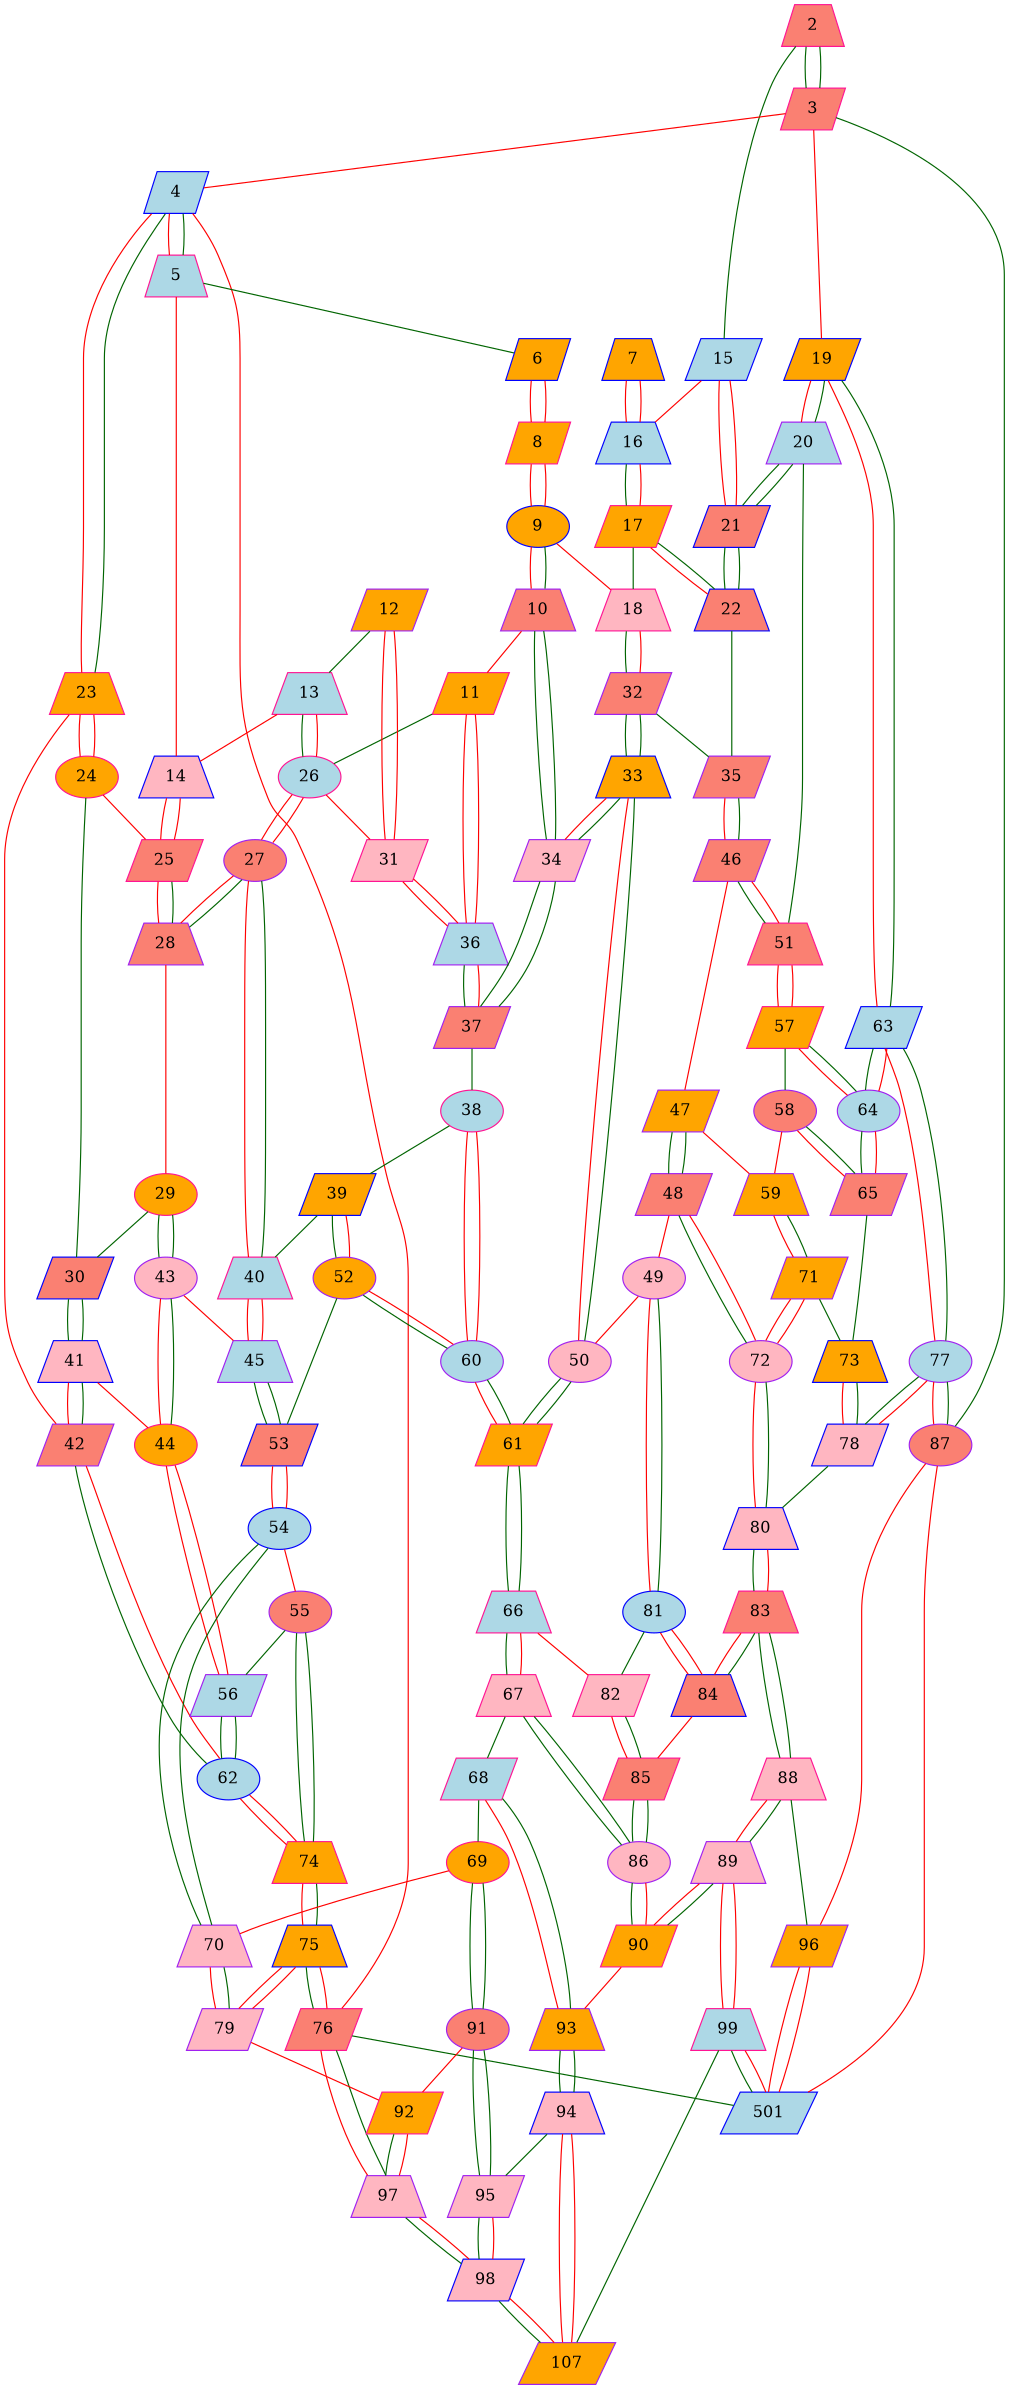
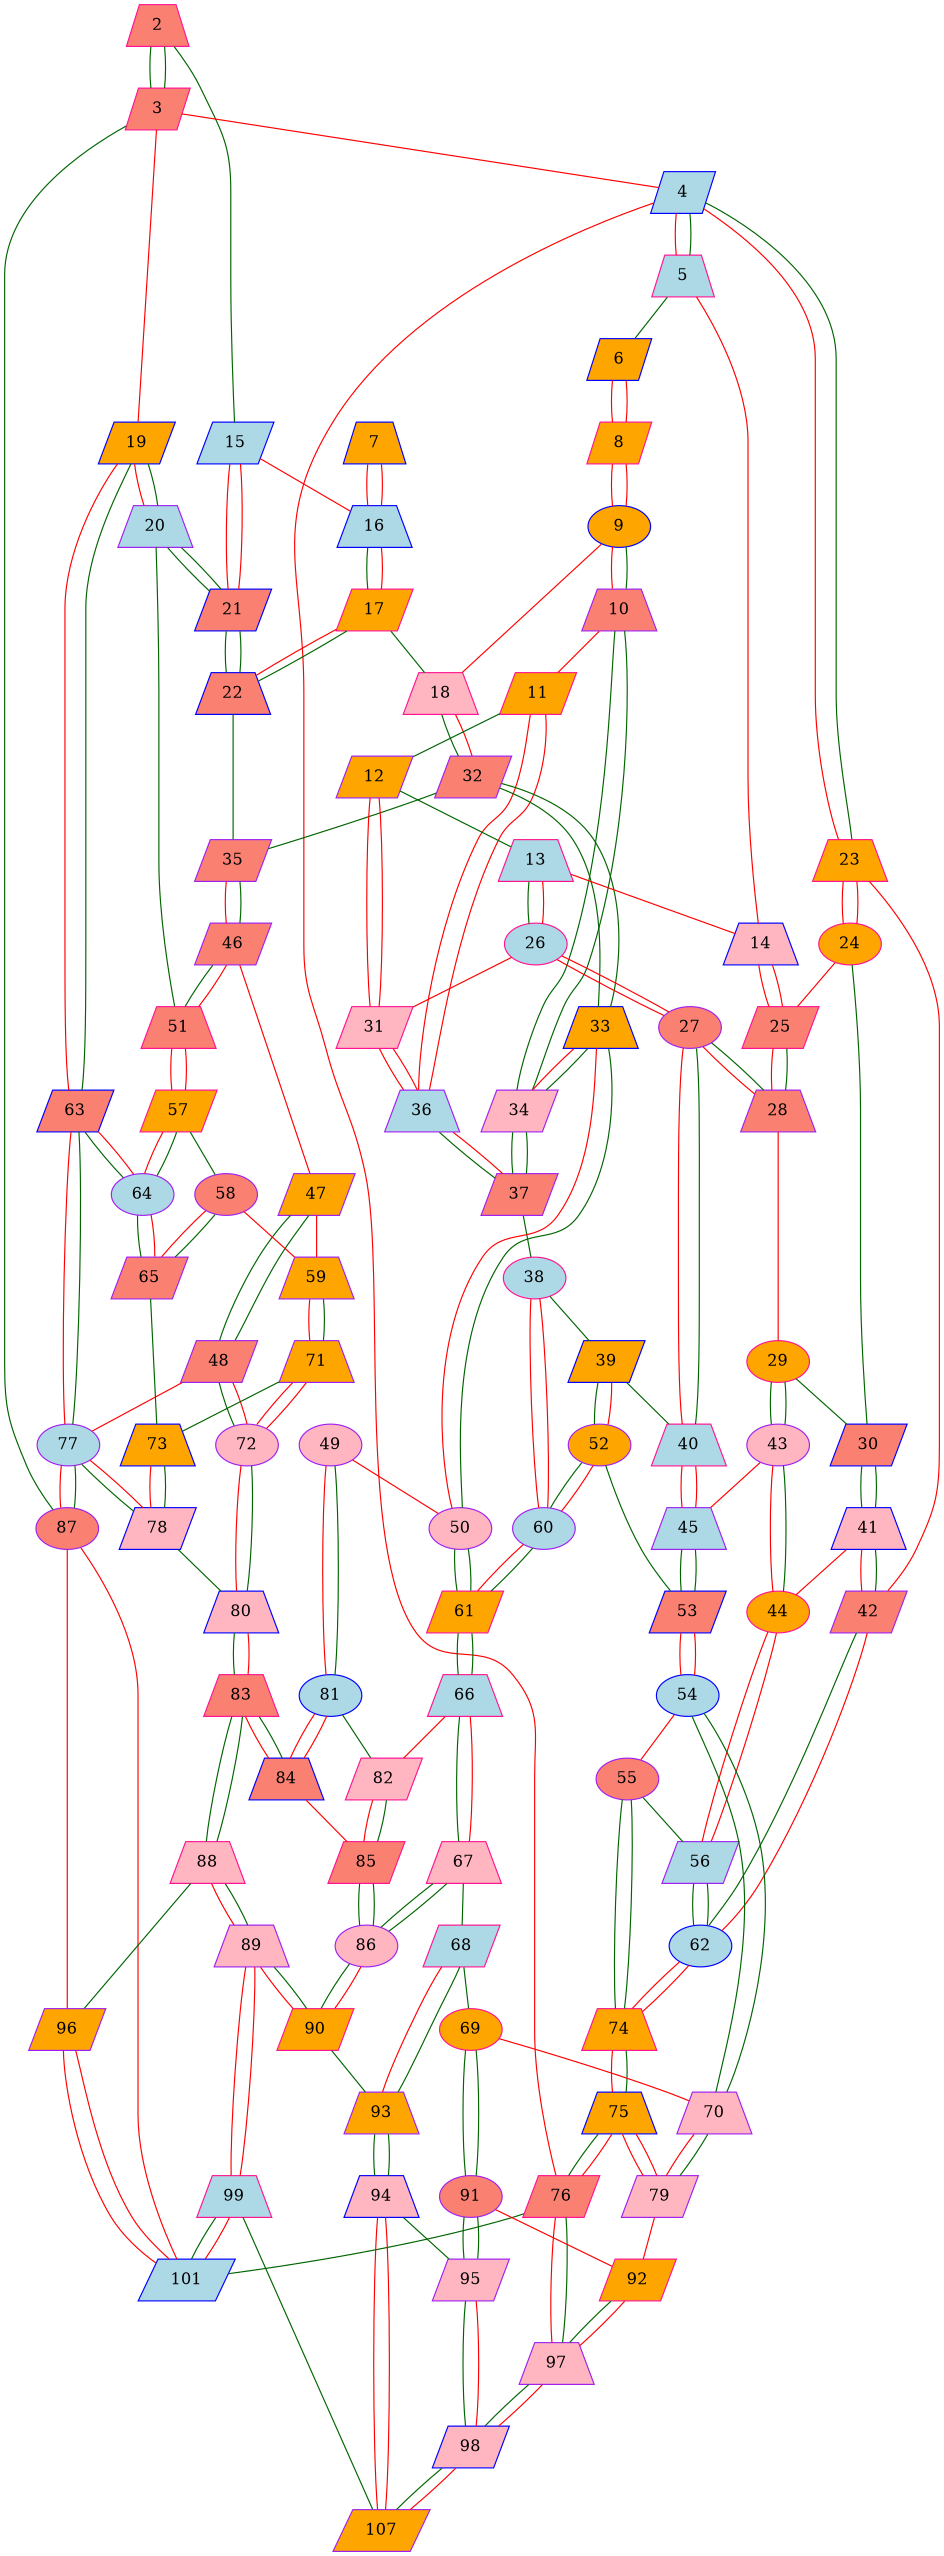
edge "11" -- "26": now "11" -- "12"
node "63": fillcolor lightblue -> salmon
edge "48" -- "49": now "48" -- "77"
node "71": shape parallelogram -> trapezium
edge "90" -- "93": color red -> darkgreen
node "501": label "501" -> "101"
